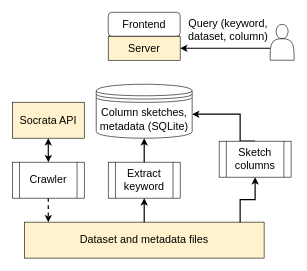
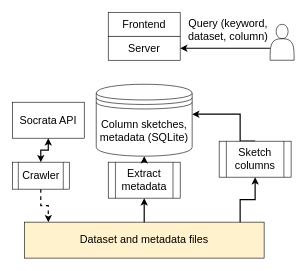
node "Frontend": shape rounded rectangle -> rectangle
node "Server": fillcolor #fff2cc -> #ffffff
node "Column sketches, metadata (SQLite)": size 96x54 -> 96x72
node "Socrata API": fillcolor #fff2cc -> #ffffff
node "Crawler": size 72x36 -> 57x27
node "Extract keyword": label "Extract keyword" -> "Extract metadata"
